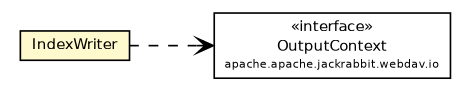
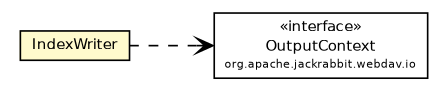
node "OutputContext": text "apache.apache.jackrabbit.webdav.io" -> "org.apache.jackrabbit.webdav.io"
